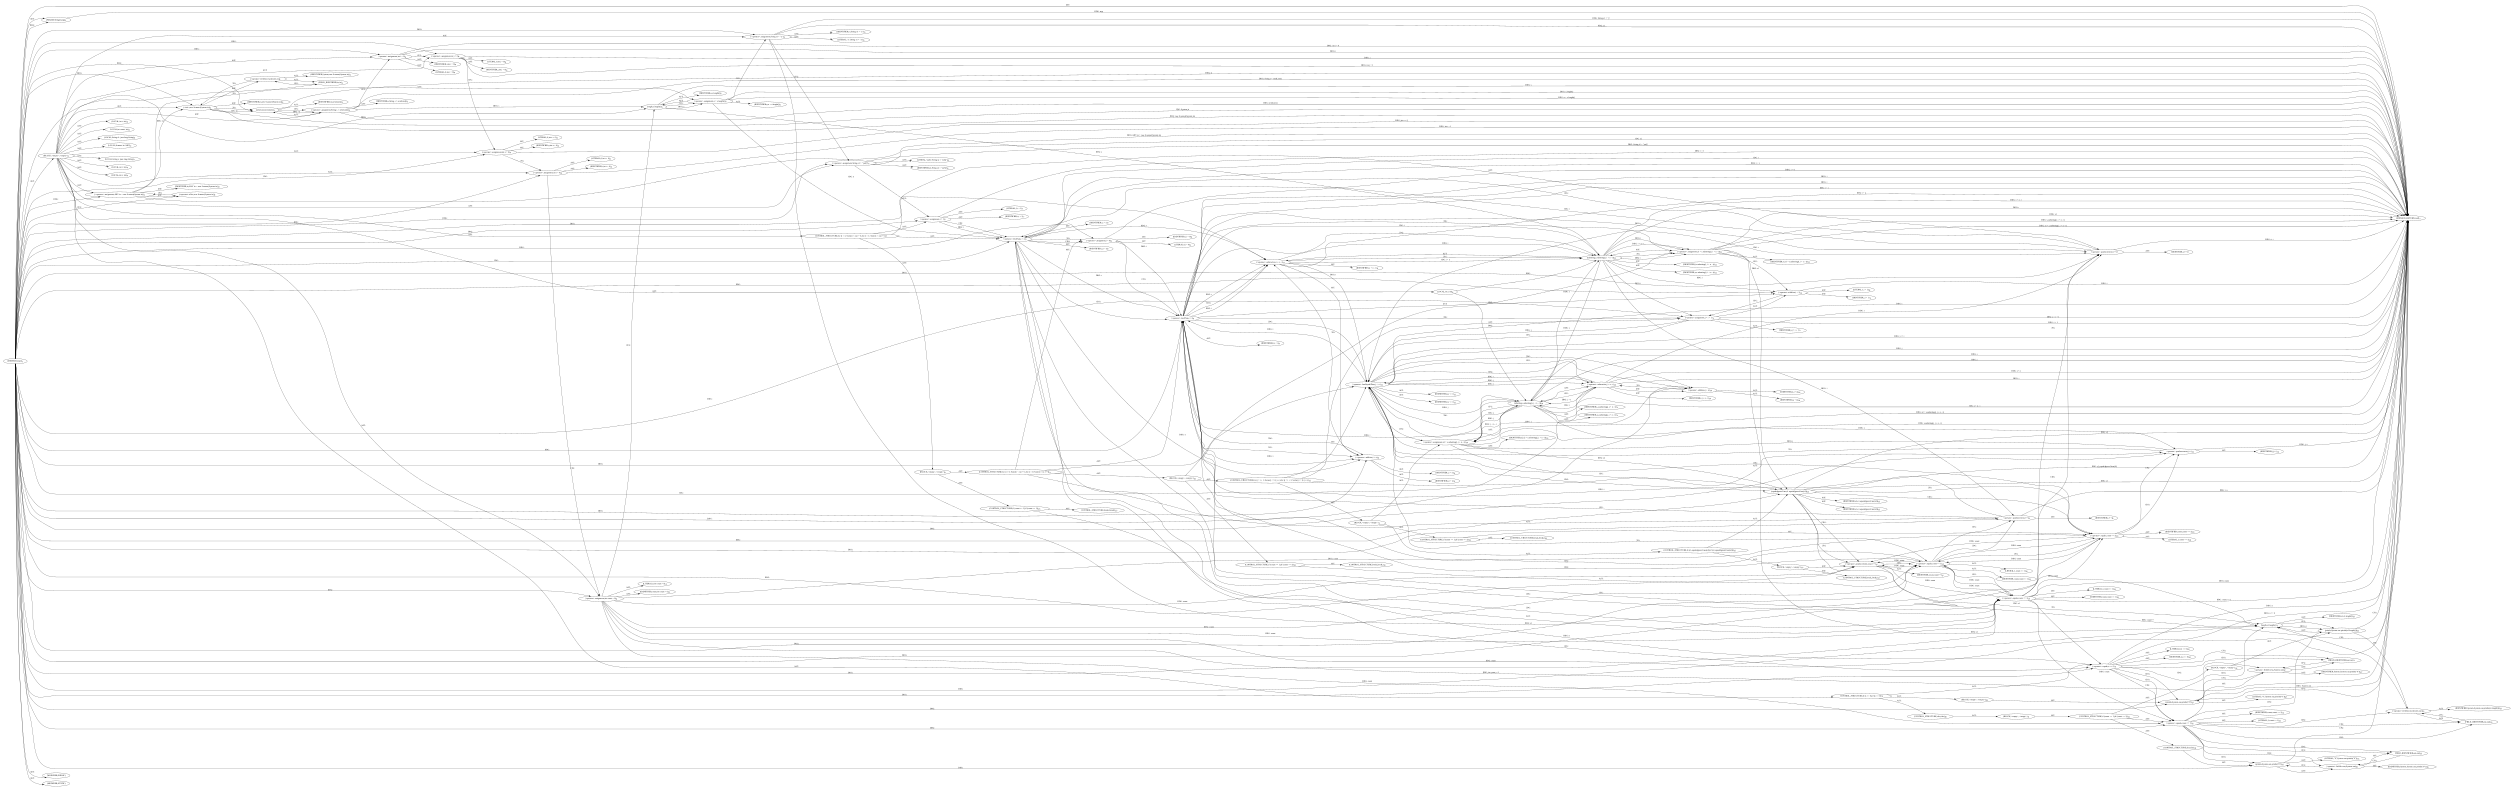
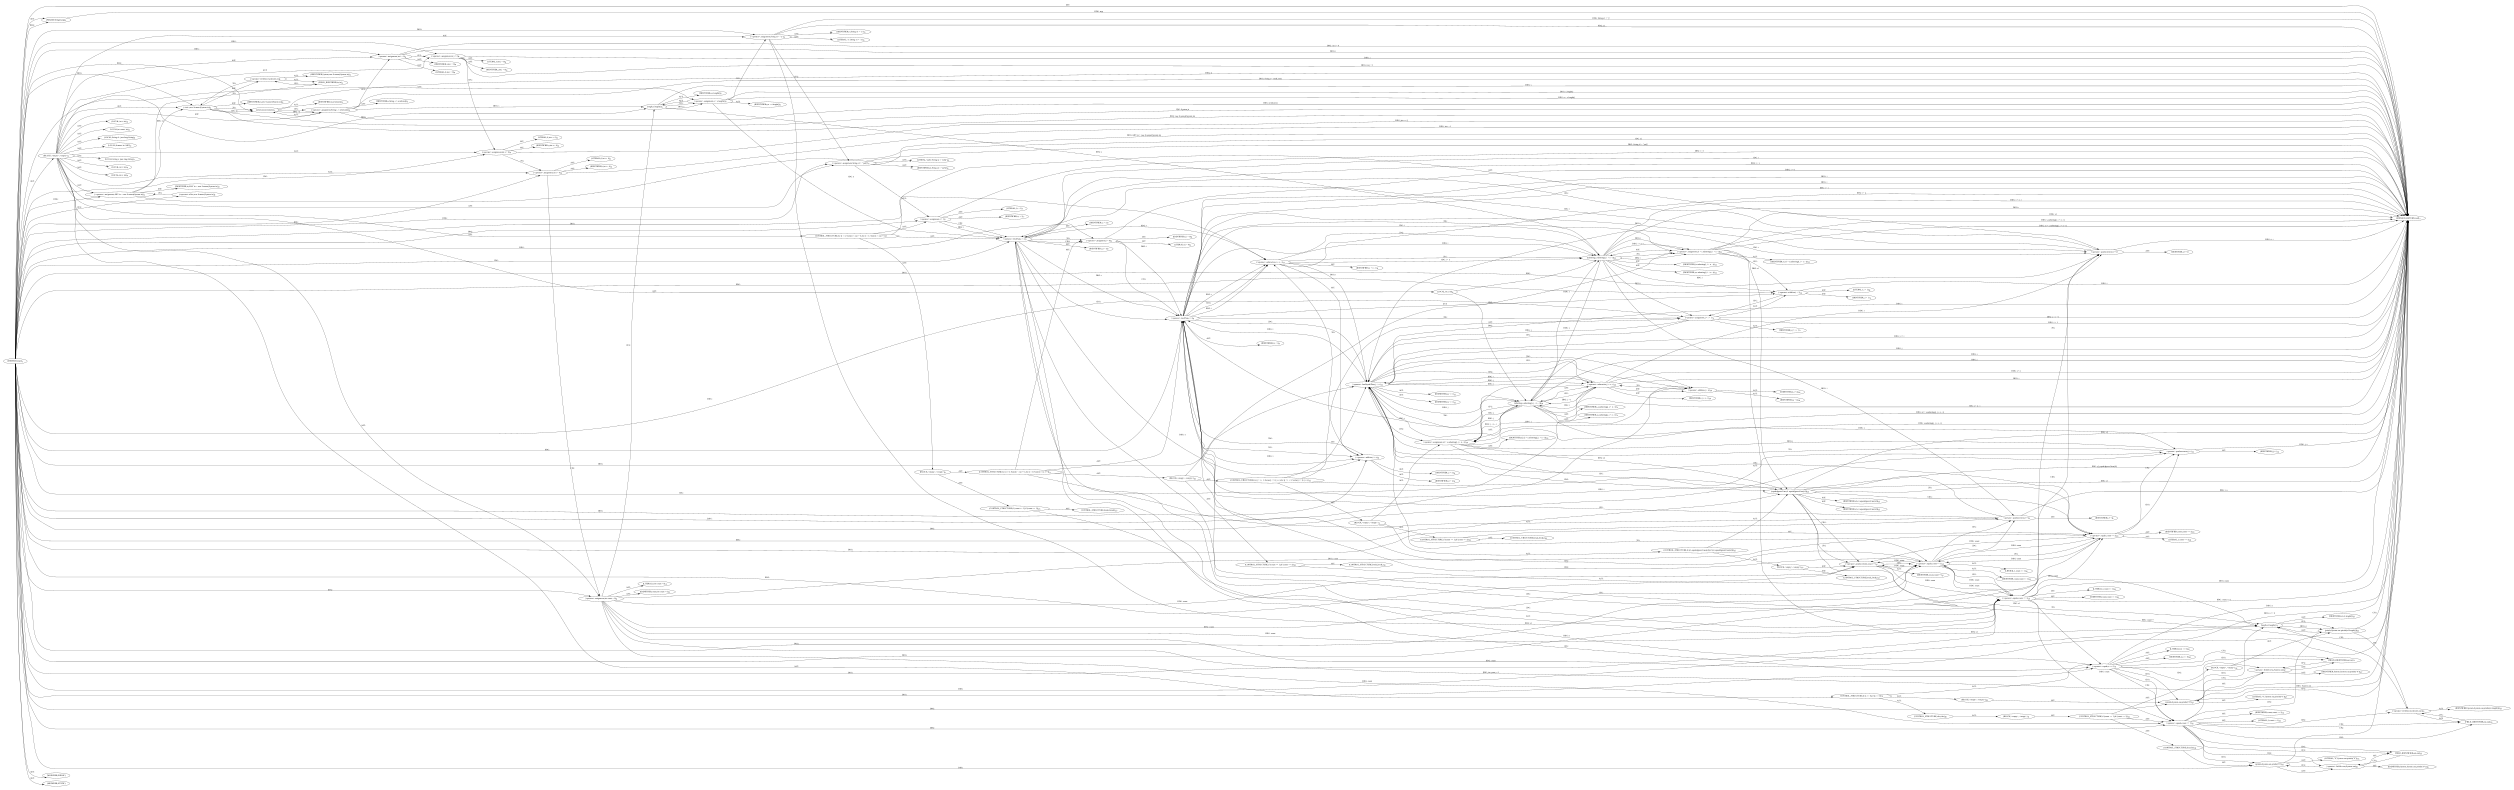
edge "(<operator>.assignment,ANY in = new Scanner(System.in))" -> "(<operator>.alloc,new Scanner(System.in))": removed, label "AST:"
edge "(substring,s.substring(i, i + n - t))" -> "(<operator>.subtraction,i + n - t)": removed, label "AST:"
edge "(substring,s.substring(j, j + n - t))" -> "(<operator>.lessThan,i < t)": now "(<operator>.subtraction,j + n - t)" -> "(<operator>.lessThan,i < t)"
